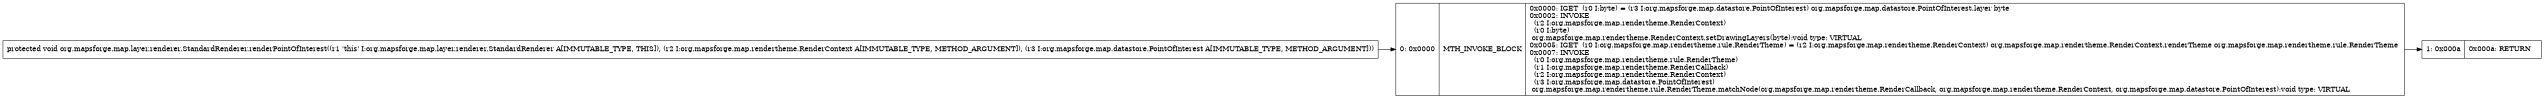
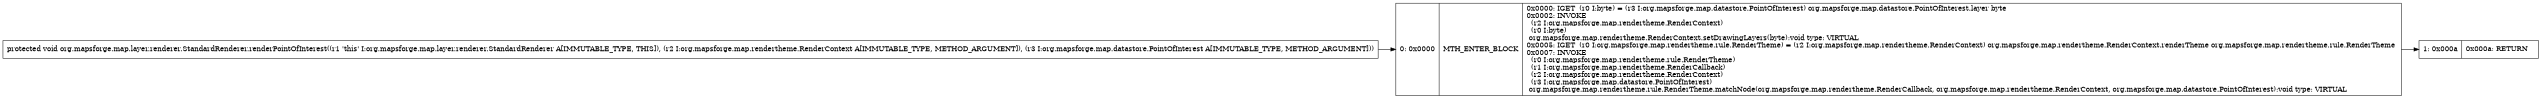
node "0: 0x0000": text "MTH_INVOKE_BLOCK" -> "MTH_ENTER_BLOCK"
